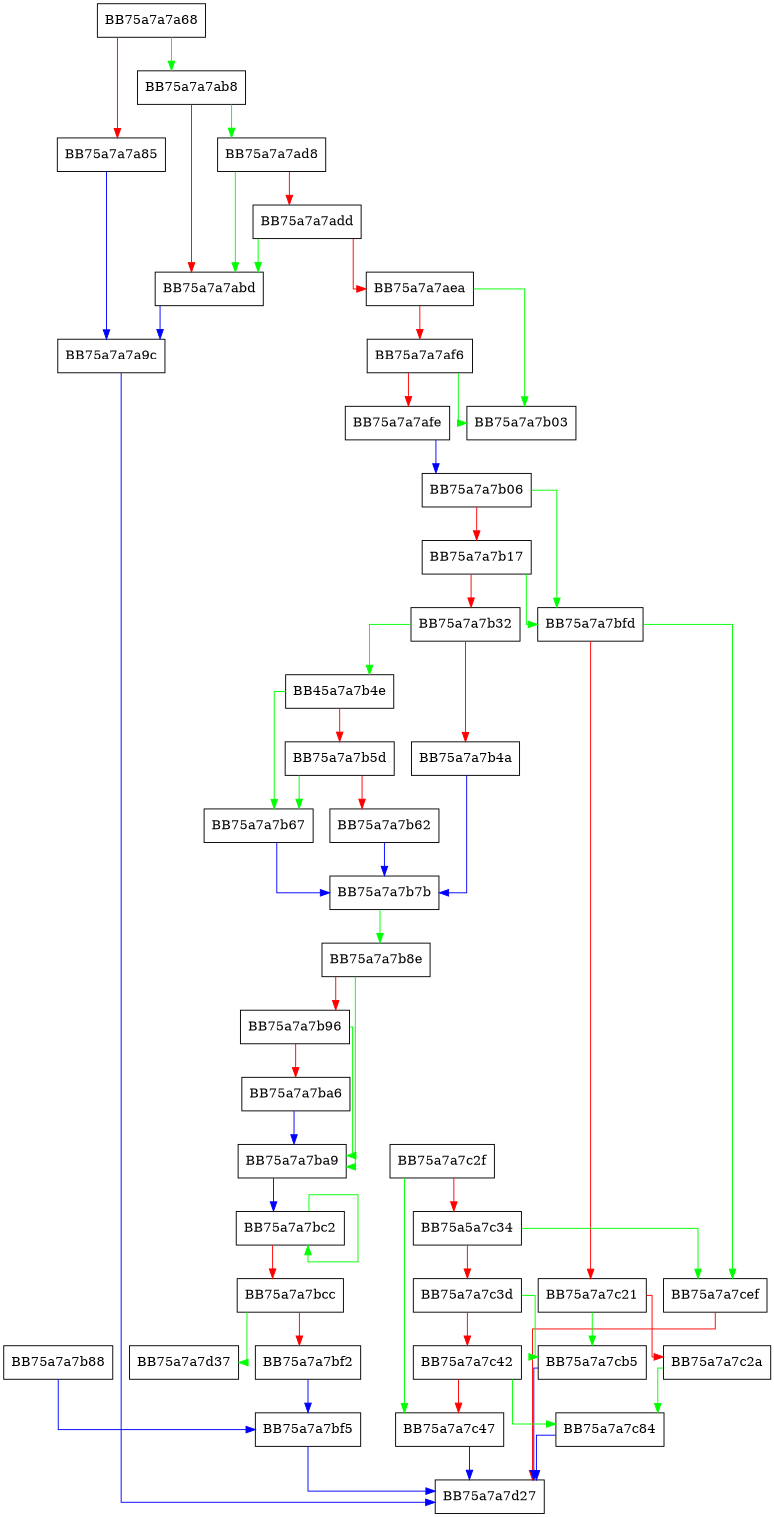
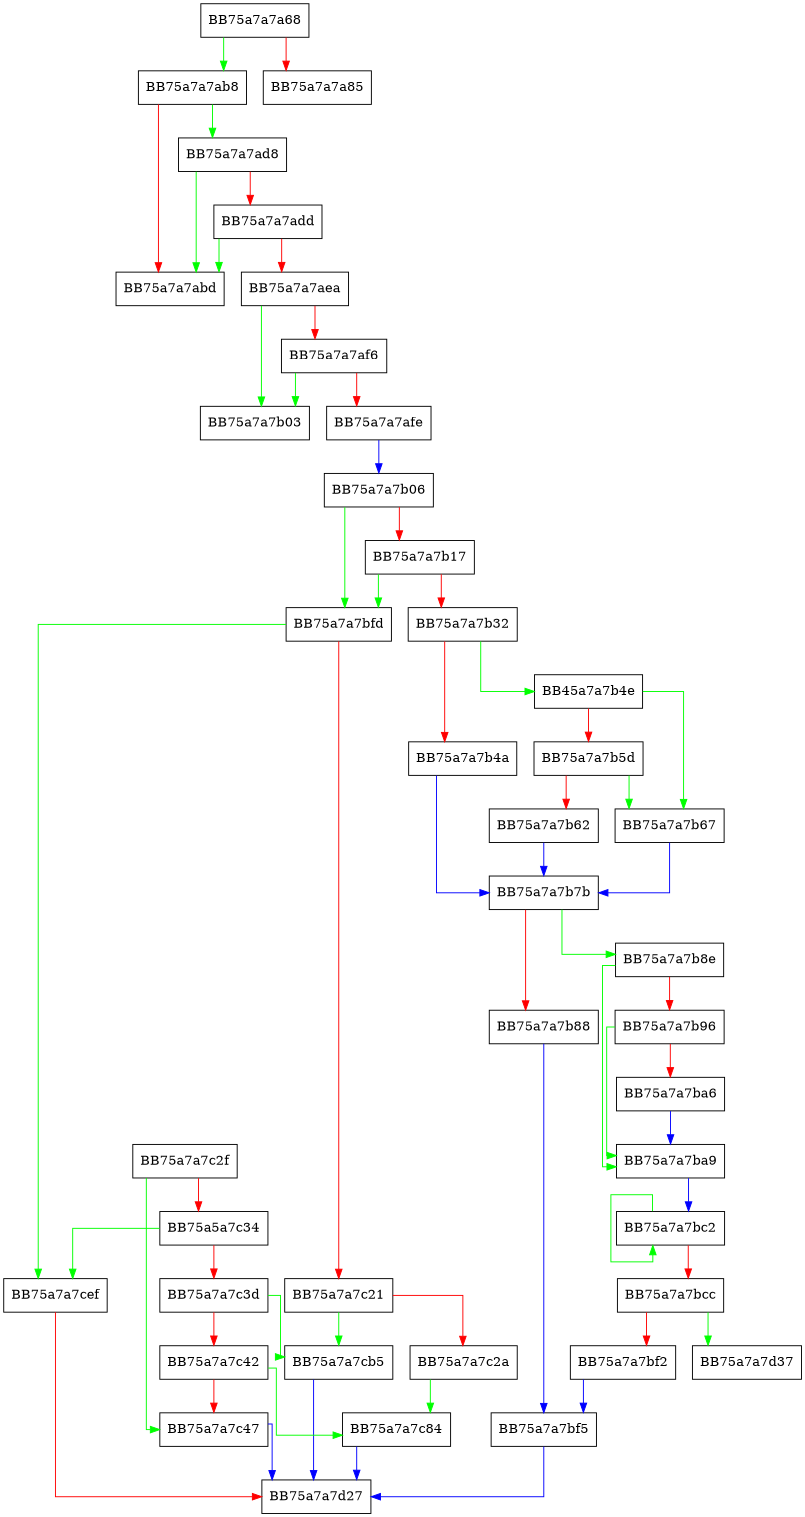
node "BB75a7a7a9c": removed
edge "BB75a7a7b7b" -> "BB75a7a7b88": added
